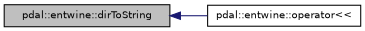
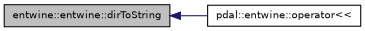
node "pdal::entwine::dirToString": label "pdal::entwine::dirToString" -> "entwine::entwine::dirToString"
